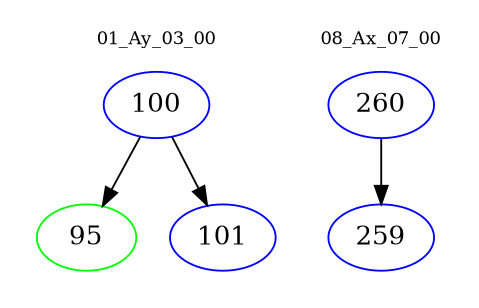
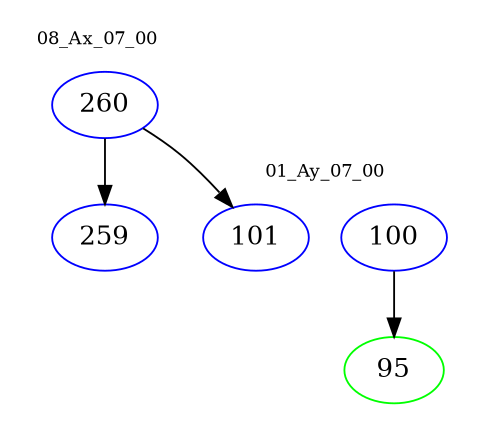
cluster "01_Ay_03_00": label "01_Ay_03_00" -> "01_Ay_07_00"
edge "100" -> "101": now "260" -> "101"
